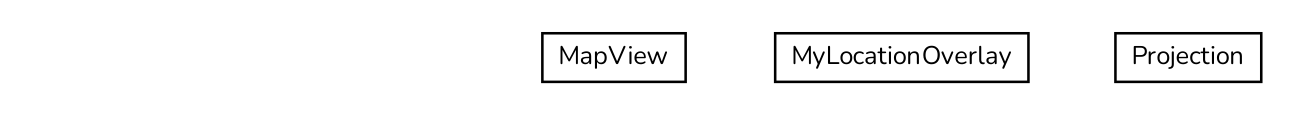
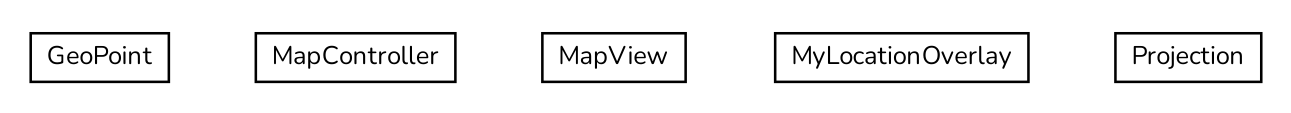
node "GeoPoint": added
node "MapController": added
